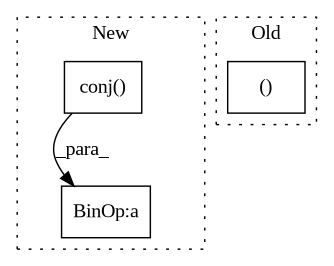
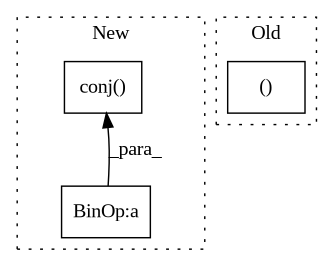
edge "conj()" -> "BinOp:a": reversed
